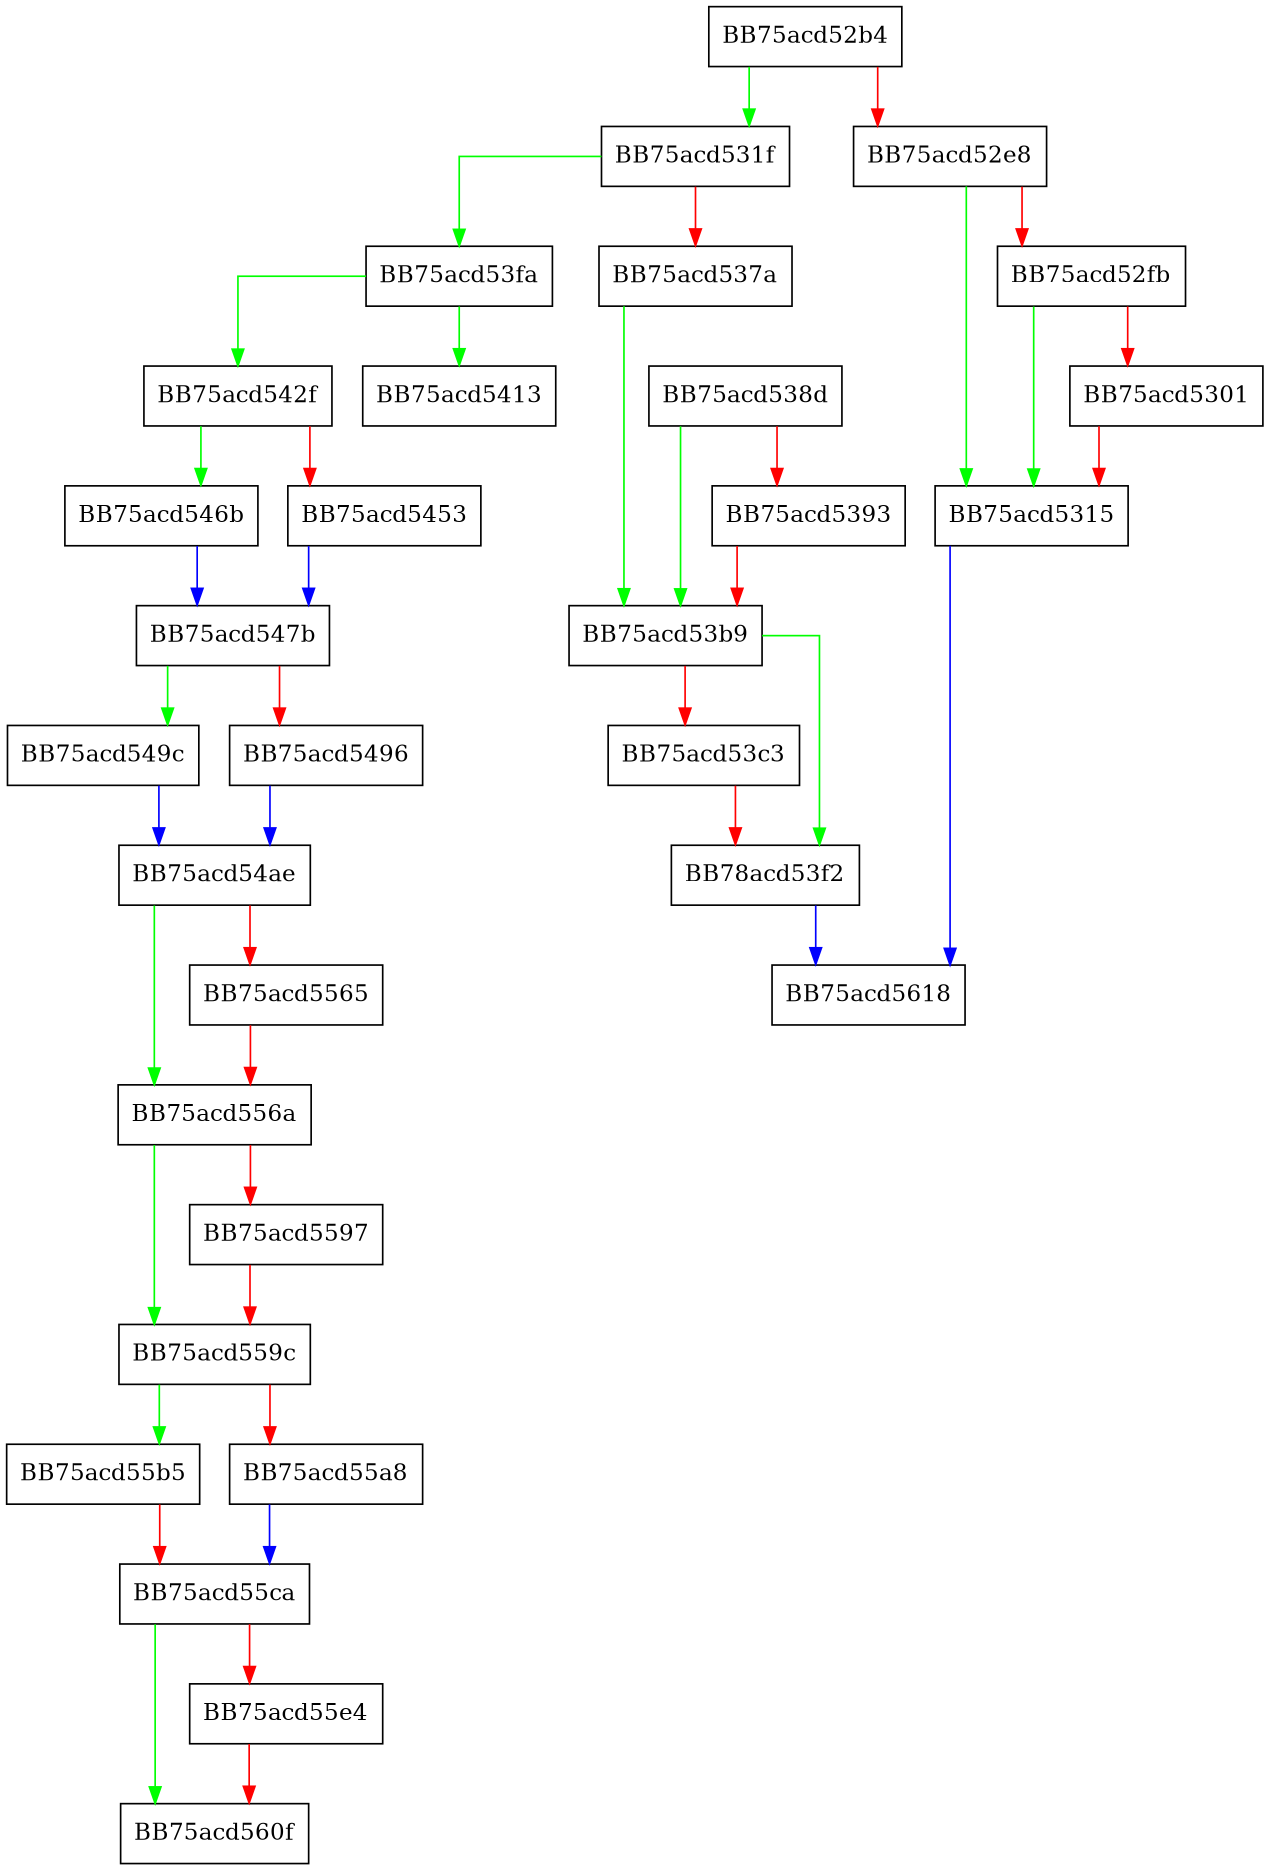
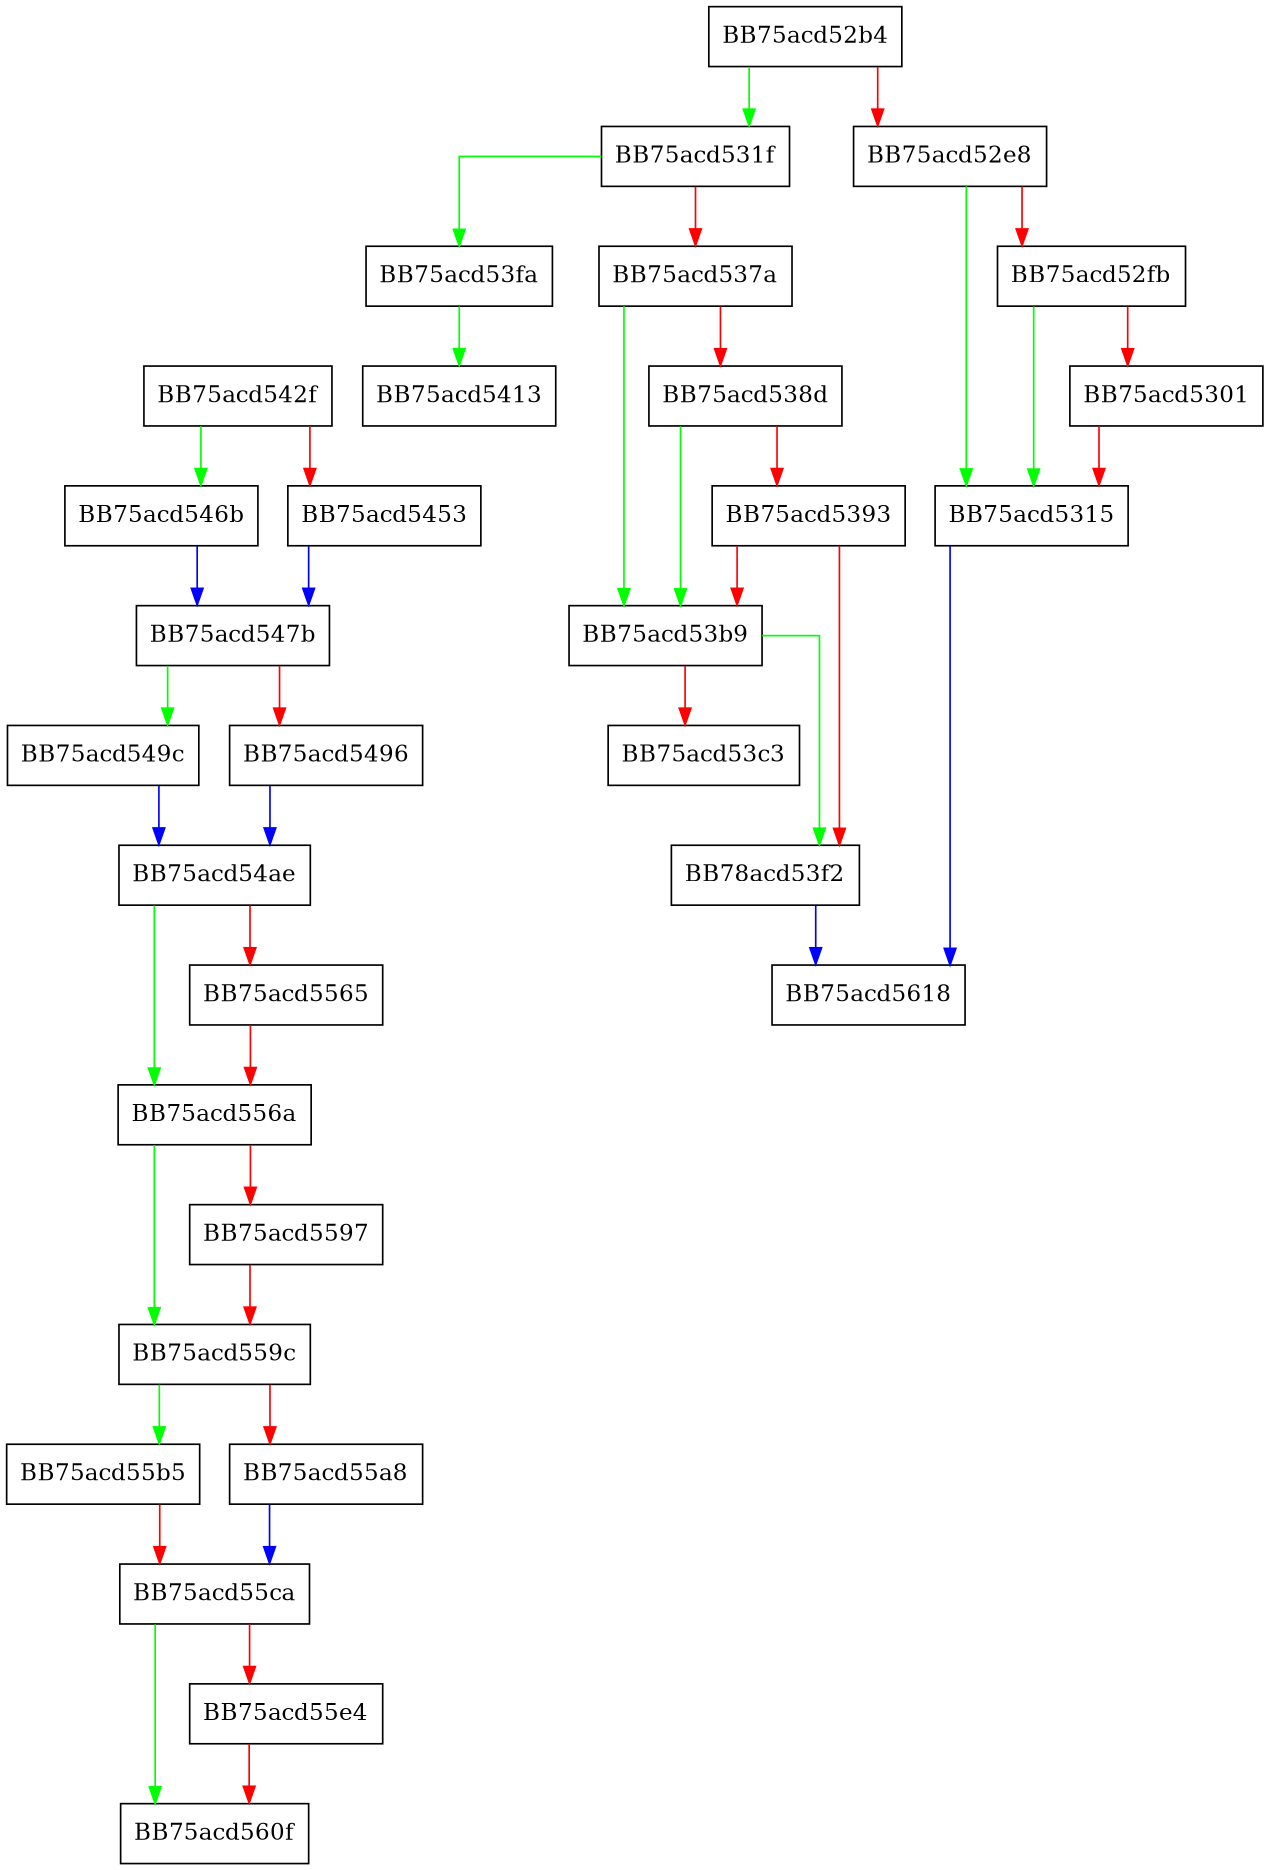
edge "BB75acd53fa" -> "BB75acd542f": removed
edge "BB75acd537a" -> "BB75acd538d": added
edge "BB75acd53c3" -> "BB78acd53f2": now "BB75acd5393" -> "BB78acd53f2"
